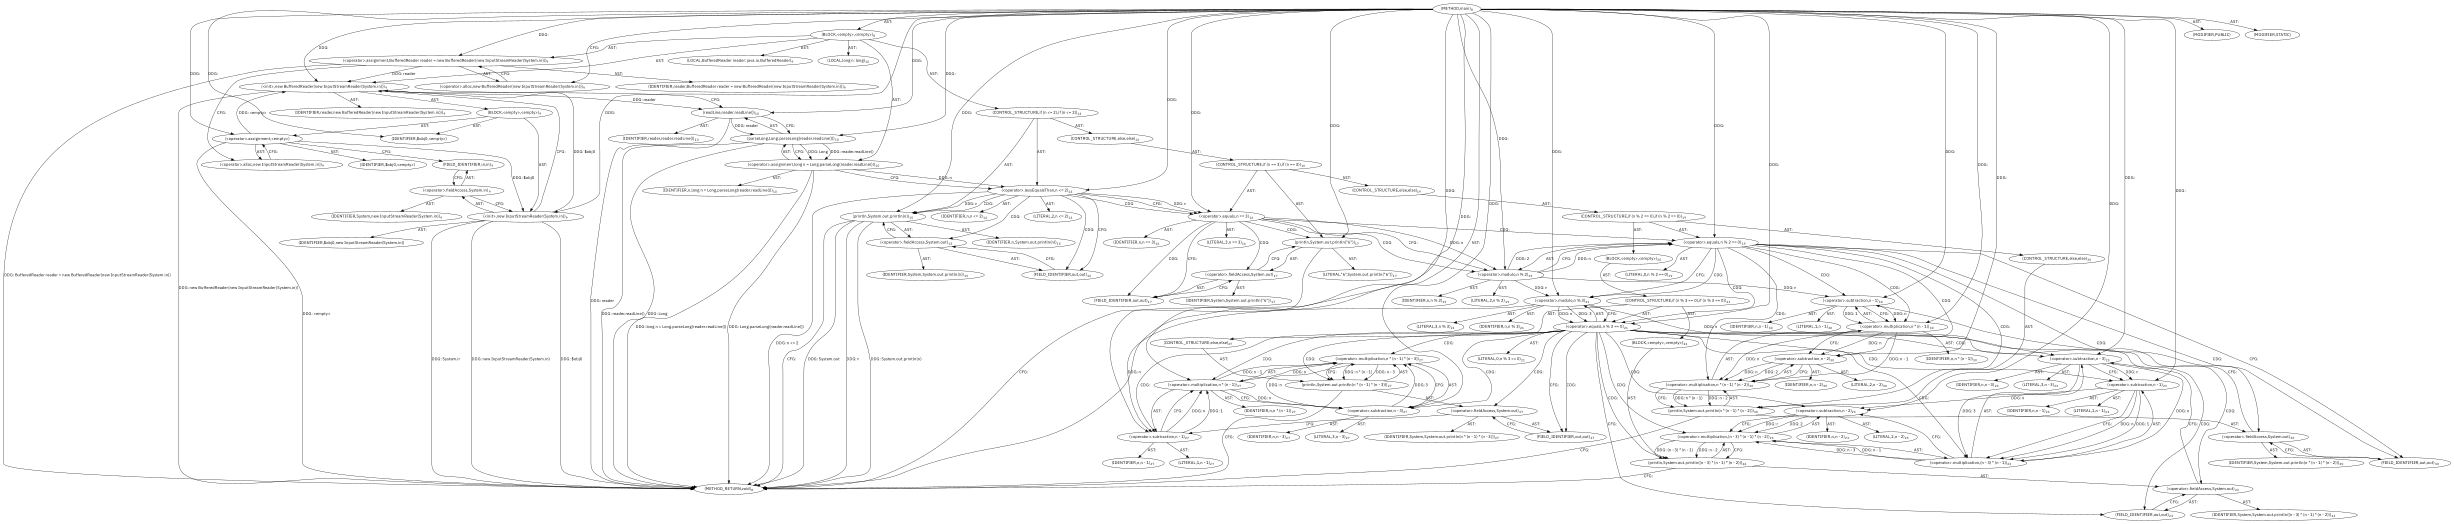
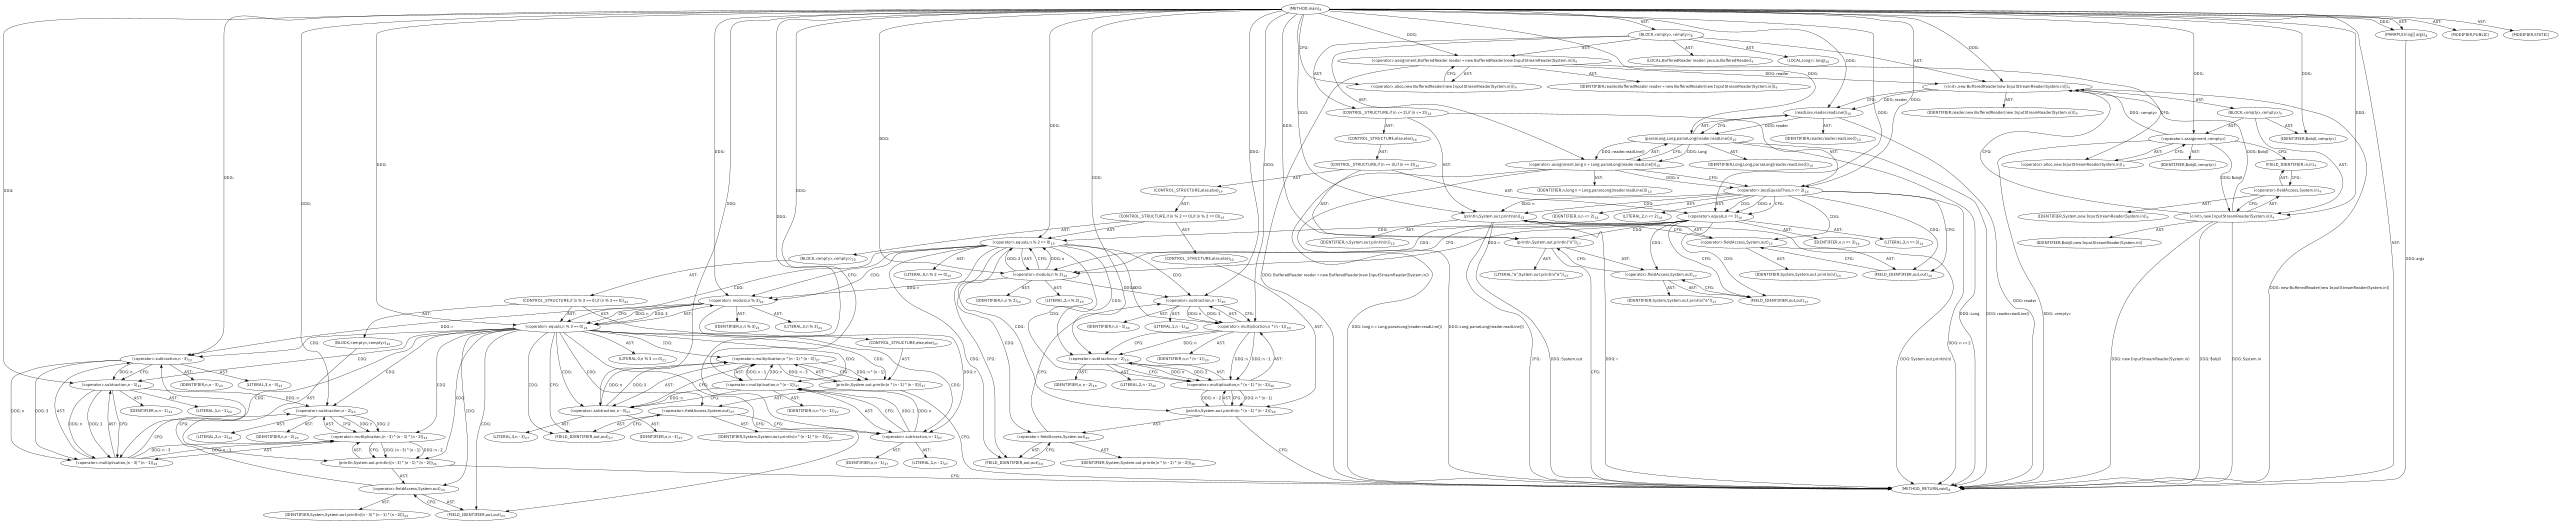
node "(PARAM,String[] args)": added
node "(IDENTIFIER,Long,Long.parseLong(reader.readLine()))": added
